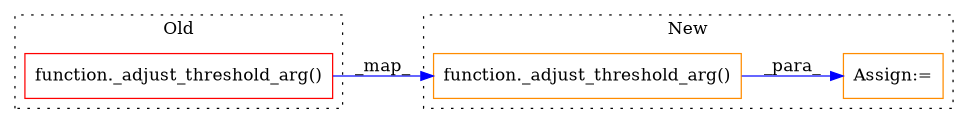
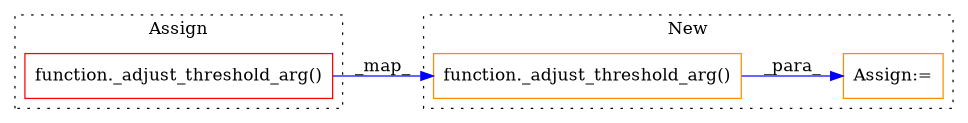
cluster "Old": label "Old" -> "Assign"
